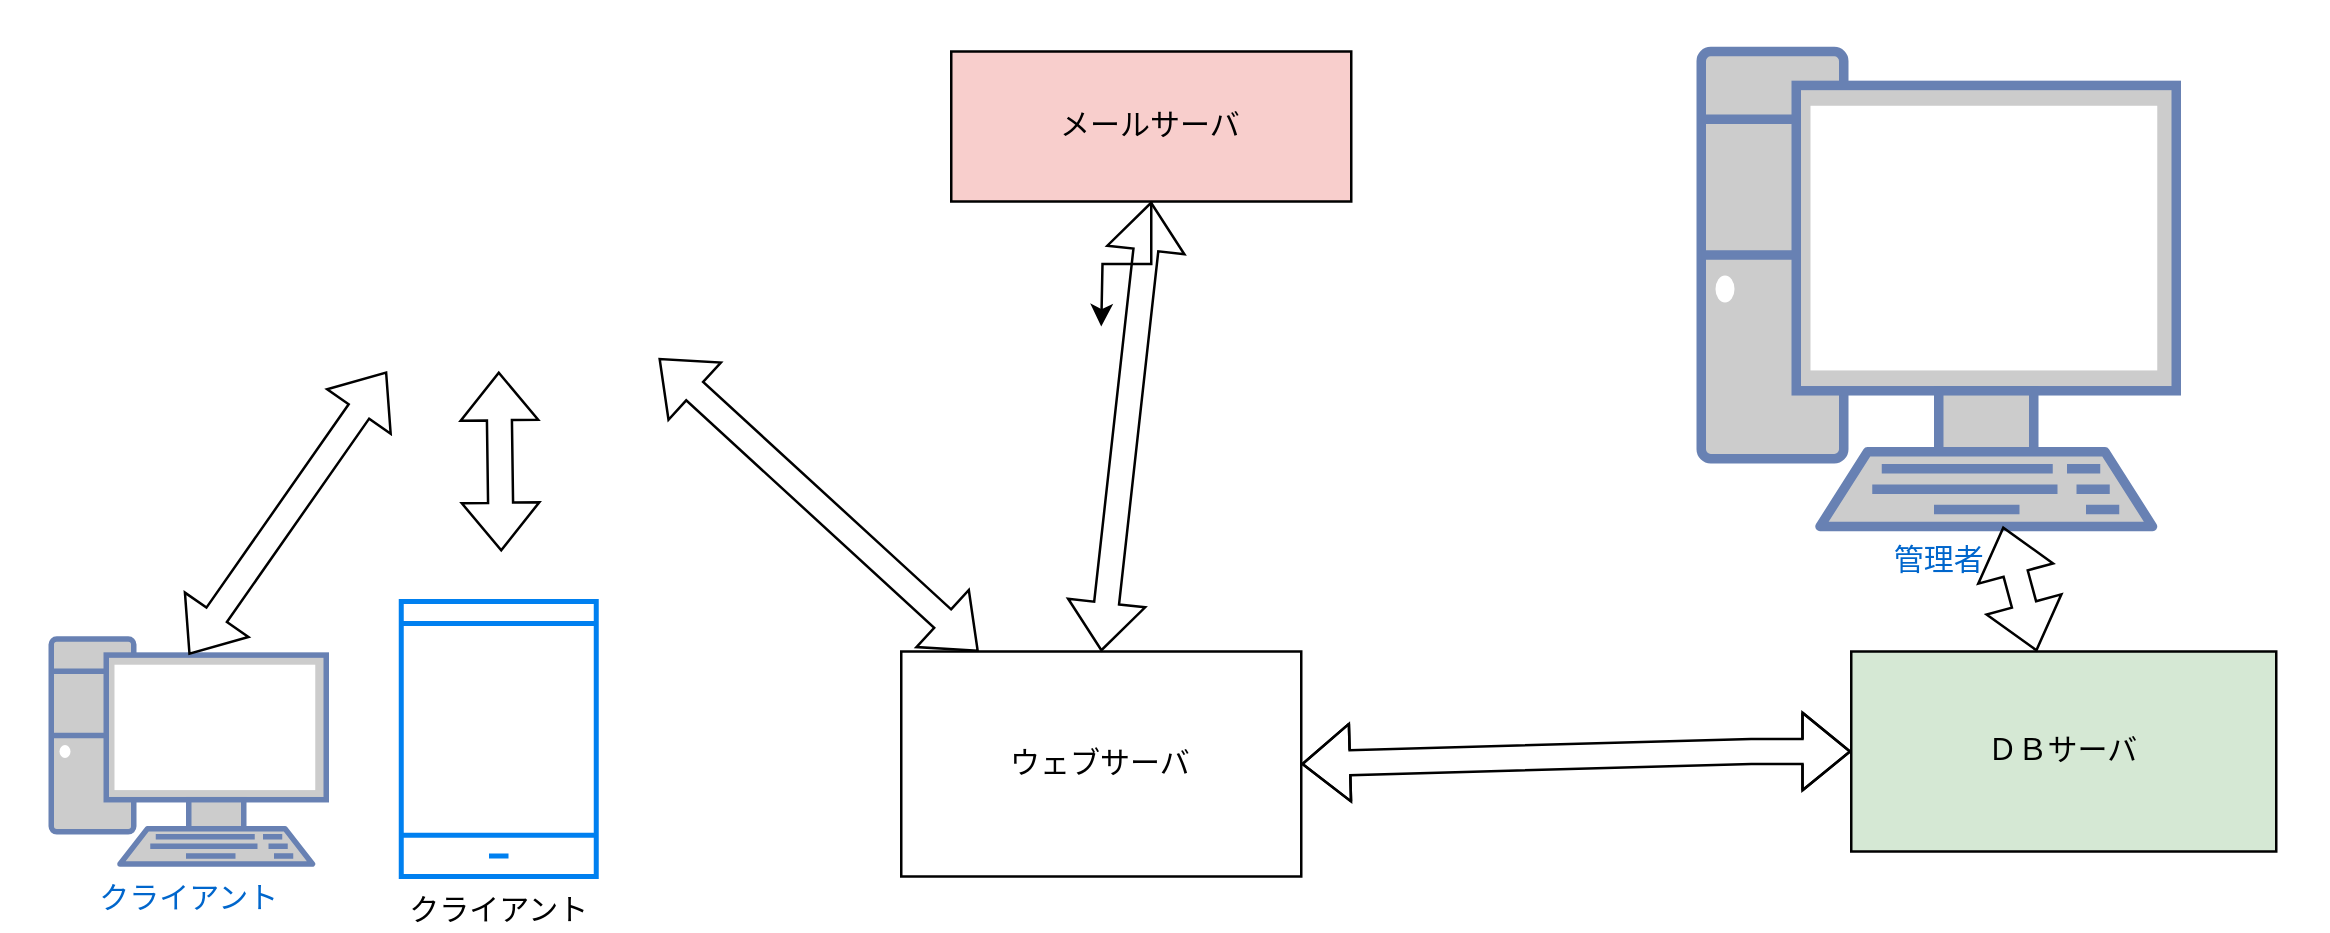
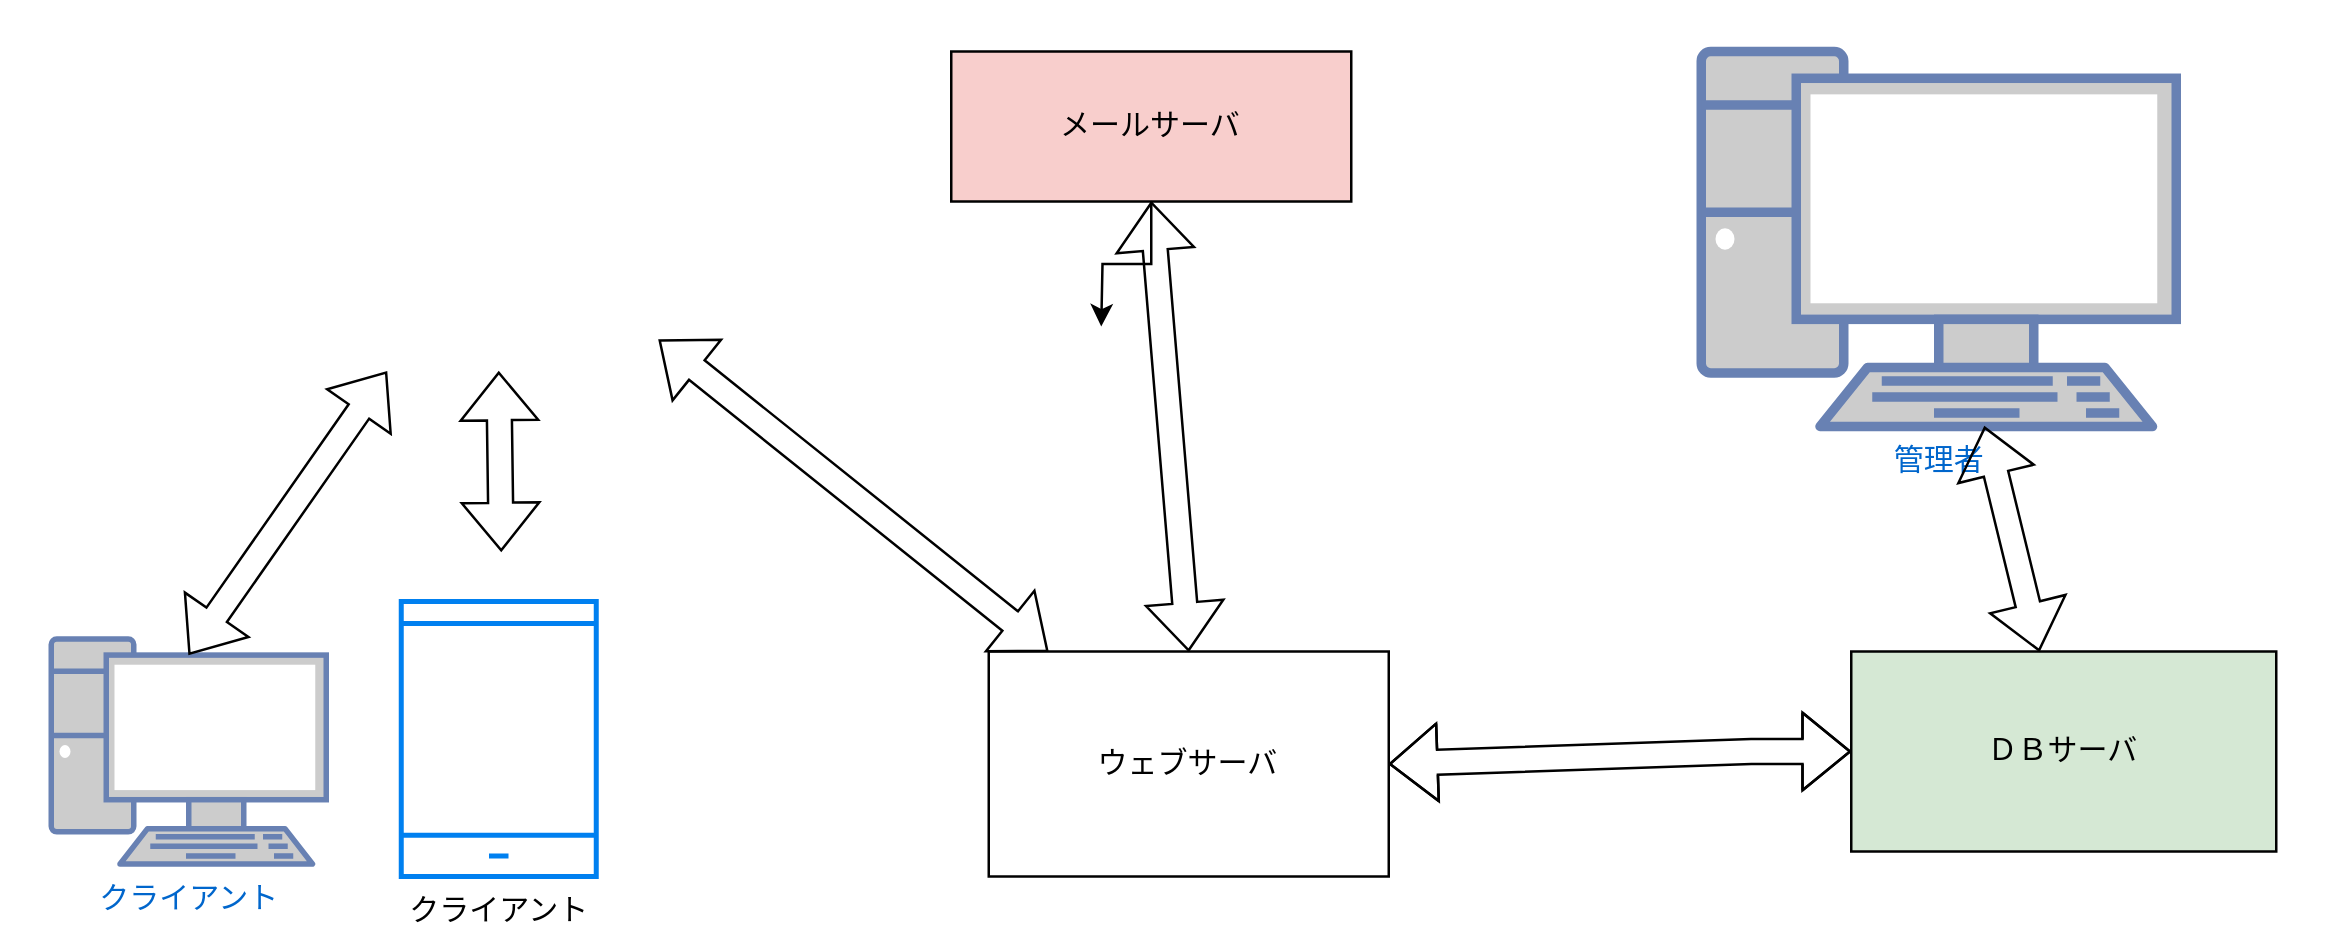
node "管理者": size 475x475 -> 475x375
node "ウェブサーバ": moved (1101, 764) -> (1189, 764)
